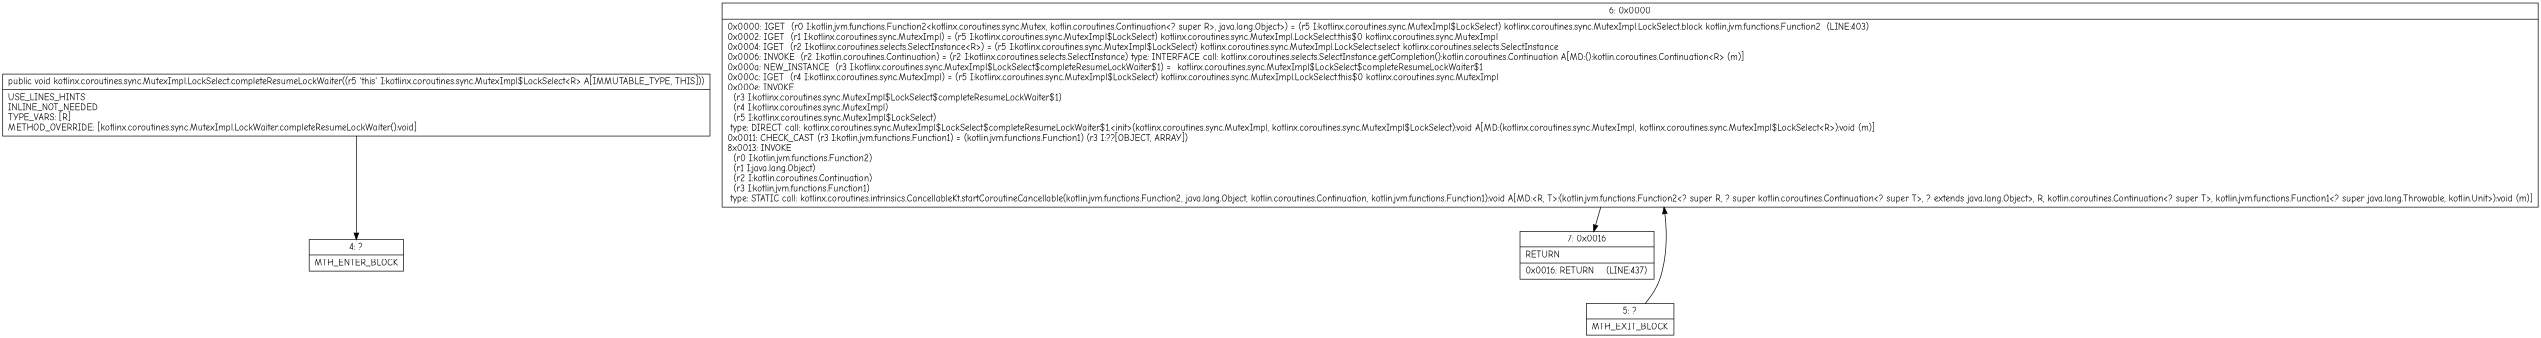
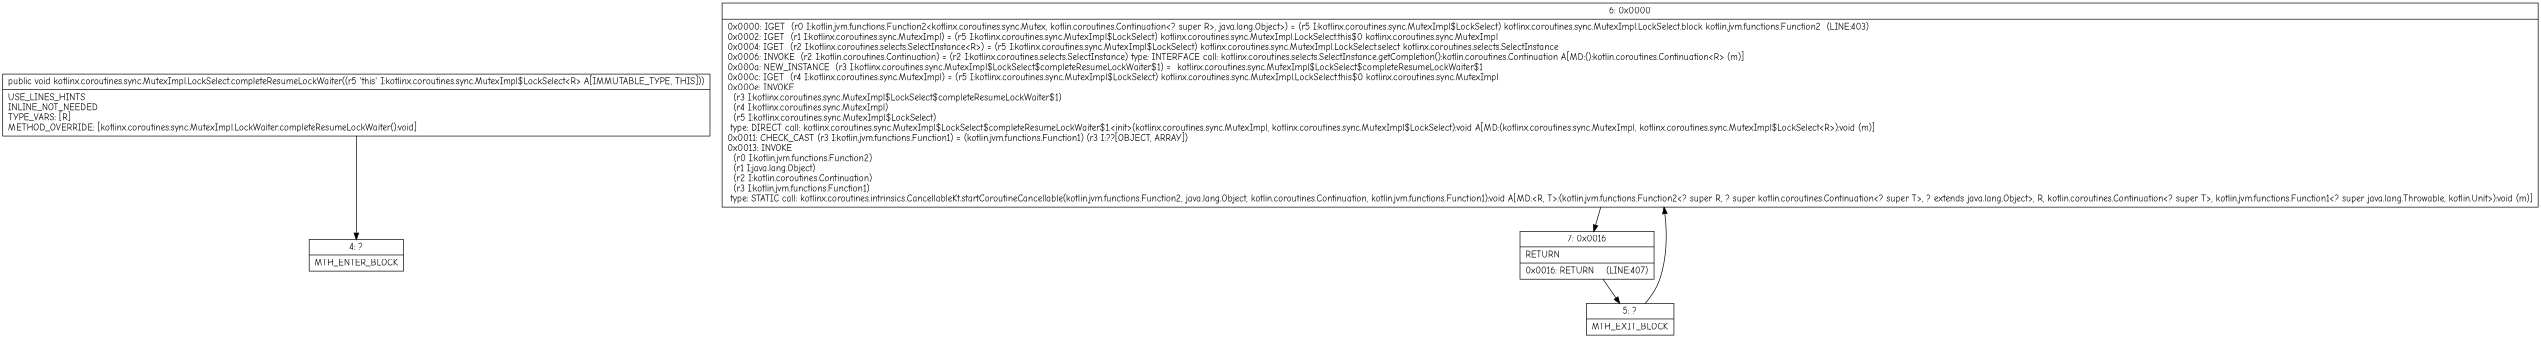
node "6: 0x0000": text "8x0013: INVOKE" -> "0x0013: INVOKE"
node "7: 0x0016": text "0x0016: RETURN    (LINE:437)" -> "0x0016: RETURN    (LINE:407)"
edge "7: 0x0016" -> "5: ?": added
